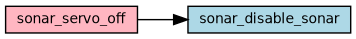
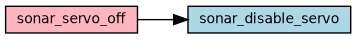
node "sonar_disable_sonar": label "sonar_disable_sonar" -> "sonar_disable_servo"
